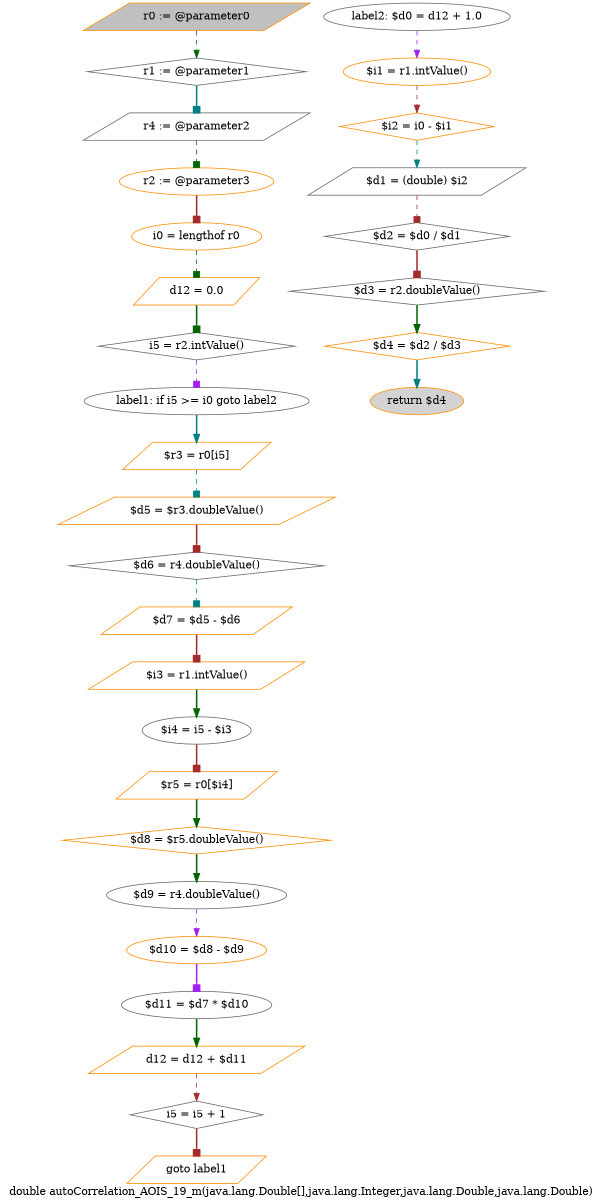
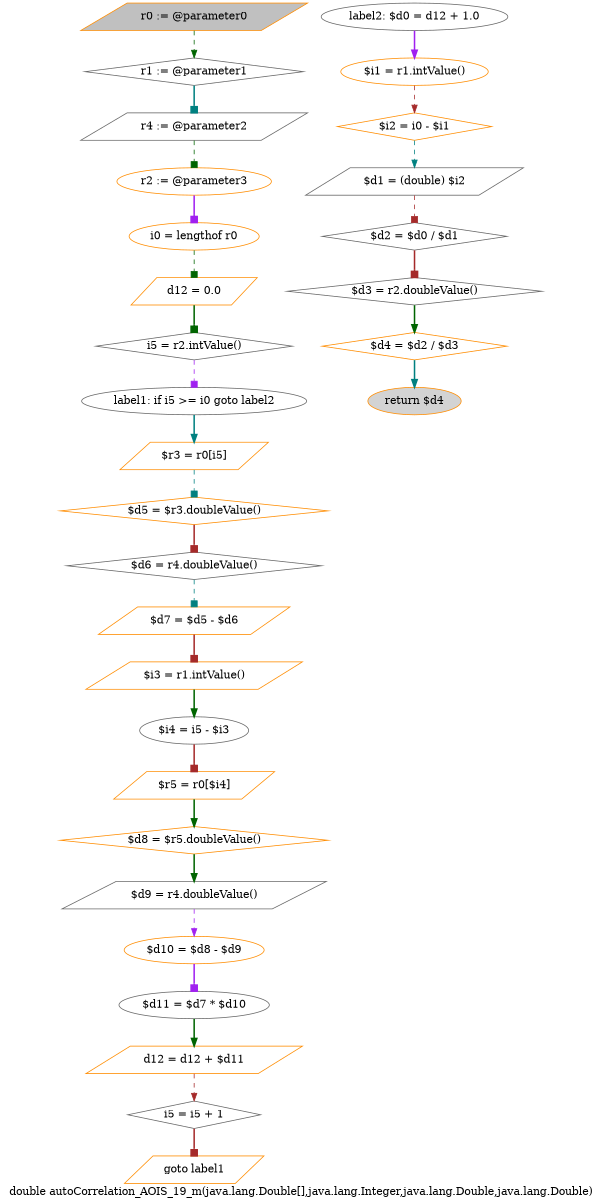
edge "label2: $d0 = d12 + 1.0" -> "$i1 = r1.intValue()": style dashed -> bold
edge "r2 := @parameter3" -> "i0 = lengthof r0": color brown -> purple
node "$d5 = $r3.doubleValue()": shape parallelogram -> diamond
node "$d9 = r4.doubleValue()": shape ellipse -> parallelogram
